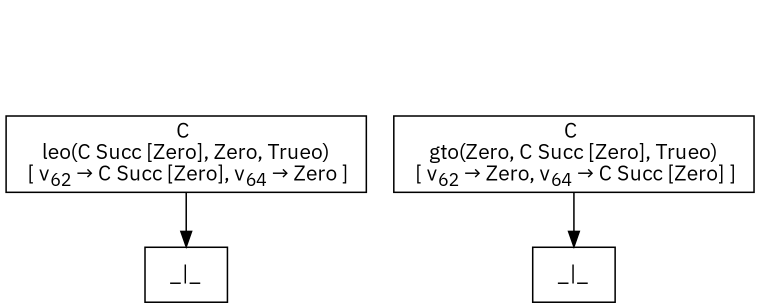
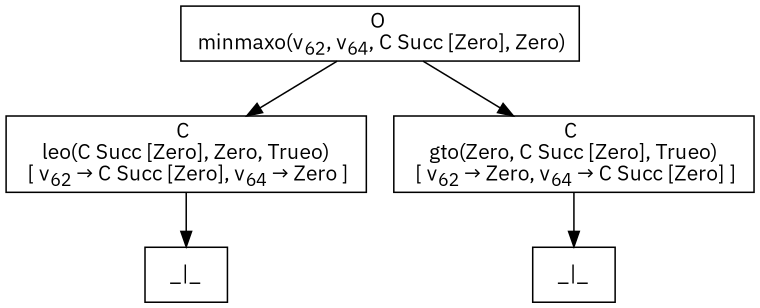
node "O": added
